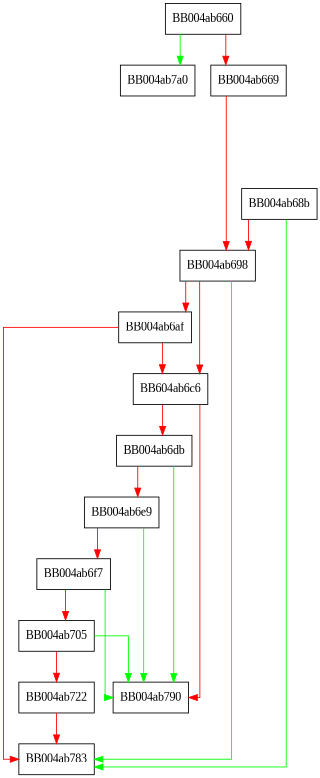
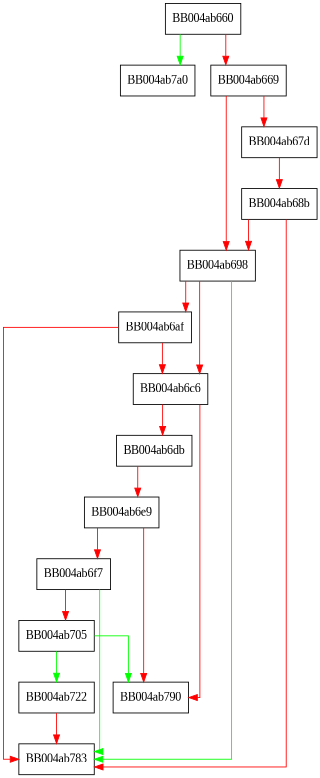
node "BB004ab67d": added
node "BB604ab6c6": label "BB604ab6c6" -> "BB004ab6c6"
edge "BB004ab6db" -> "BB004ab790": removed
edge "BB004ab68b" -> "BB004ab783": color green -> red
edge "BB004ab6e9" -> "BB004ab790": color green -> red
edge "BB004ab6f7" -> "BB004ab790": now "BB004ab6f7" -> "BB004ab783"
edge "BB004ab705" -> "BB004ab722": color red -> green
